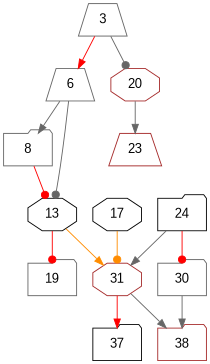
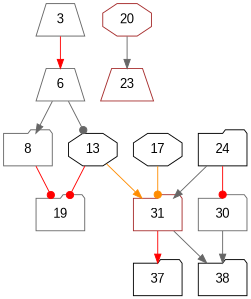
edge "3" -> "20": removed
edge "8" -> "13": now "8" -> "19"
node "31": shape octagon -> folder
node "38": color brown -> black
